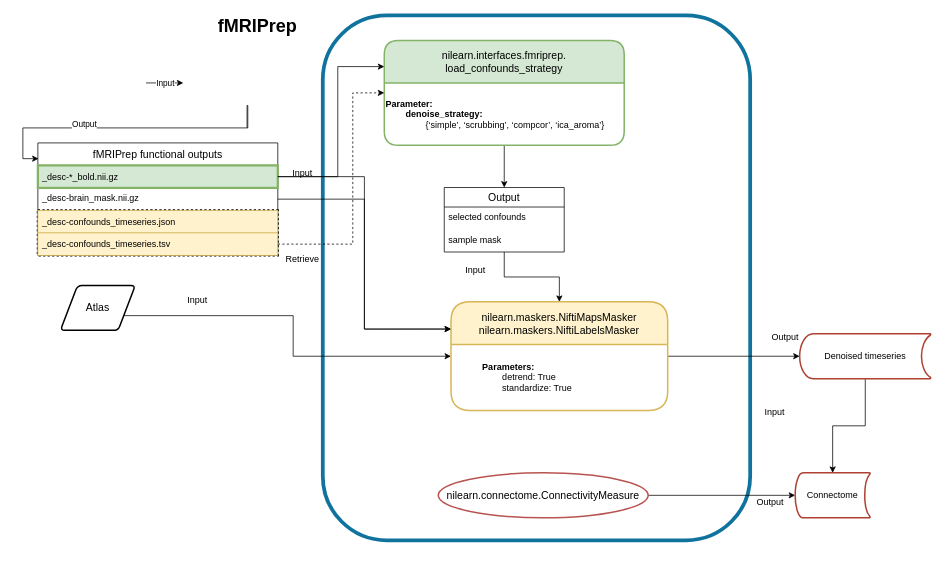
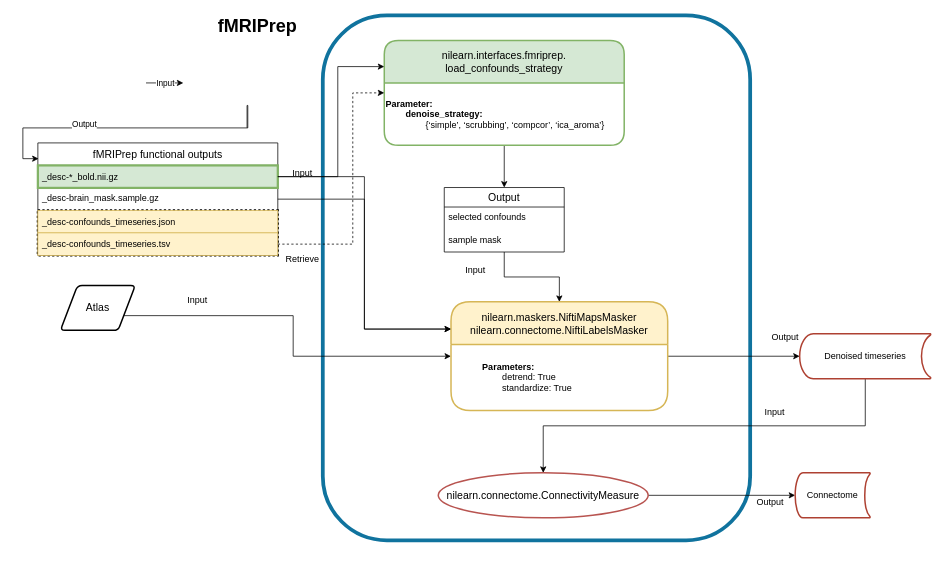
node "_desc-brain_mask.nii.gz": label "_desc-brain_mask.nii.gz" -> "_desc-brain_mask.sample.gz"
node "nilearn.maskers.NiftiMapsMasker nilearn.maskers.NiftiLabelsMasker": label "nilearn.maskers.NiftiMapsMasker nilearn.maskers.NiftiLabelsMasker" -> "nilearn.maskers.NiftiMapsMasker nilearn.connectome.NiftiLabelsMasker"
edge "Denoised timeseries" -> "Connectome": now "Denoised timeseries" -> "nilearn.connectome.ConnectivityMeasure"
